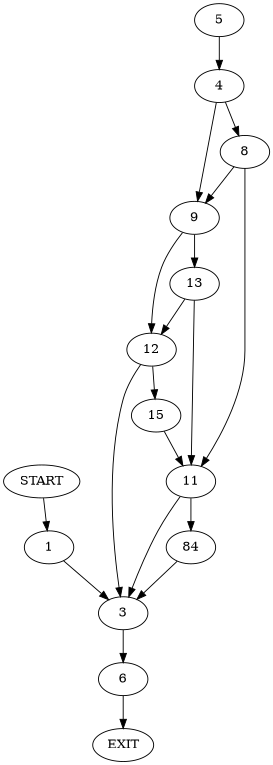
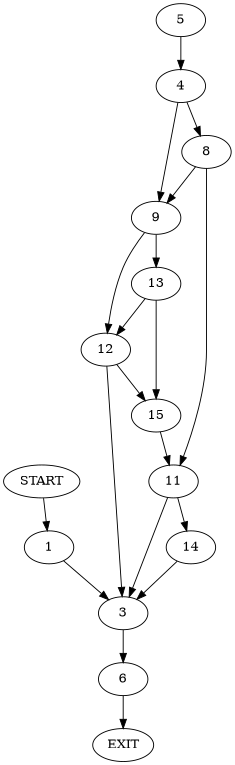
edge "13" -> "11": now "13" -> "15"
node "84": label "84" -> "14"
